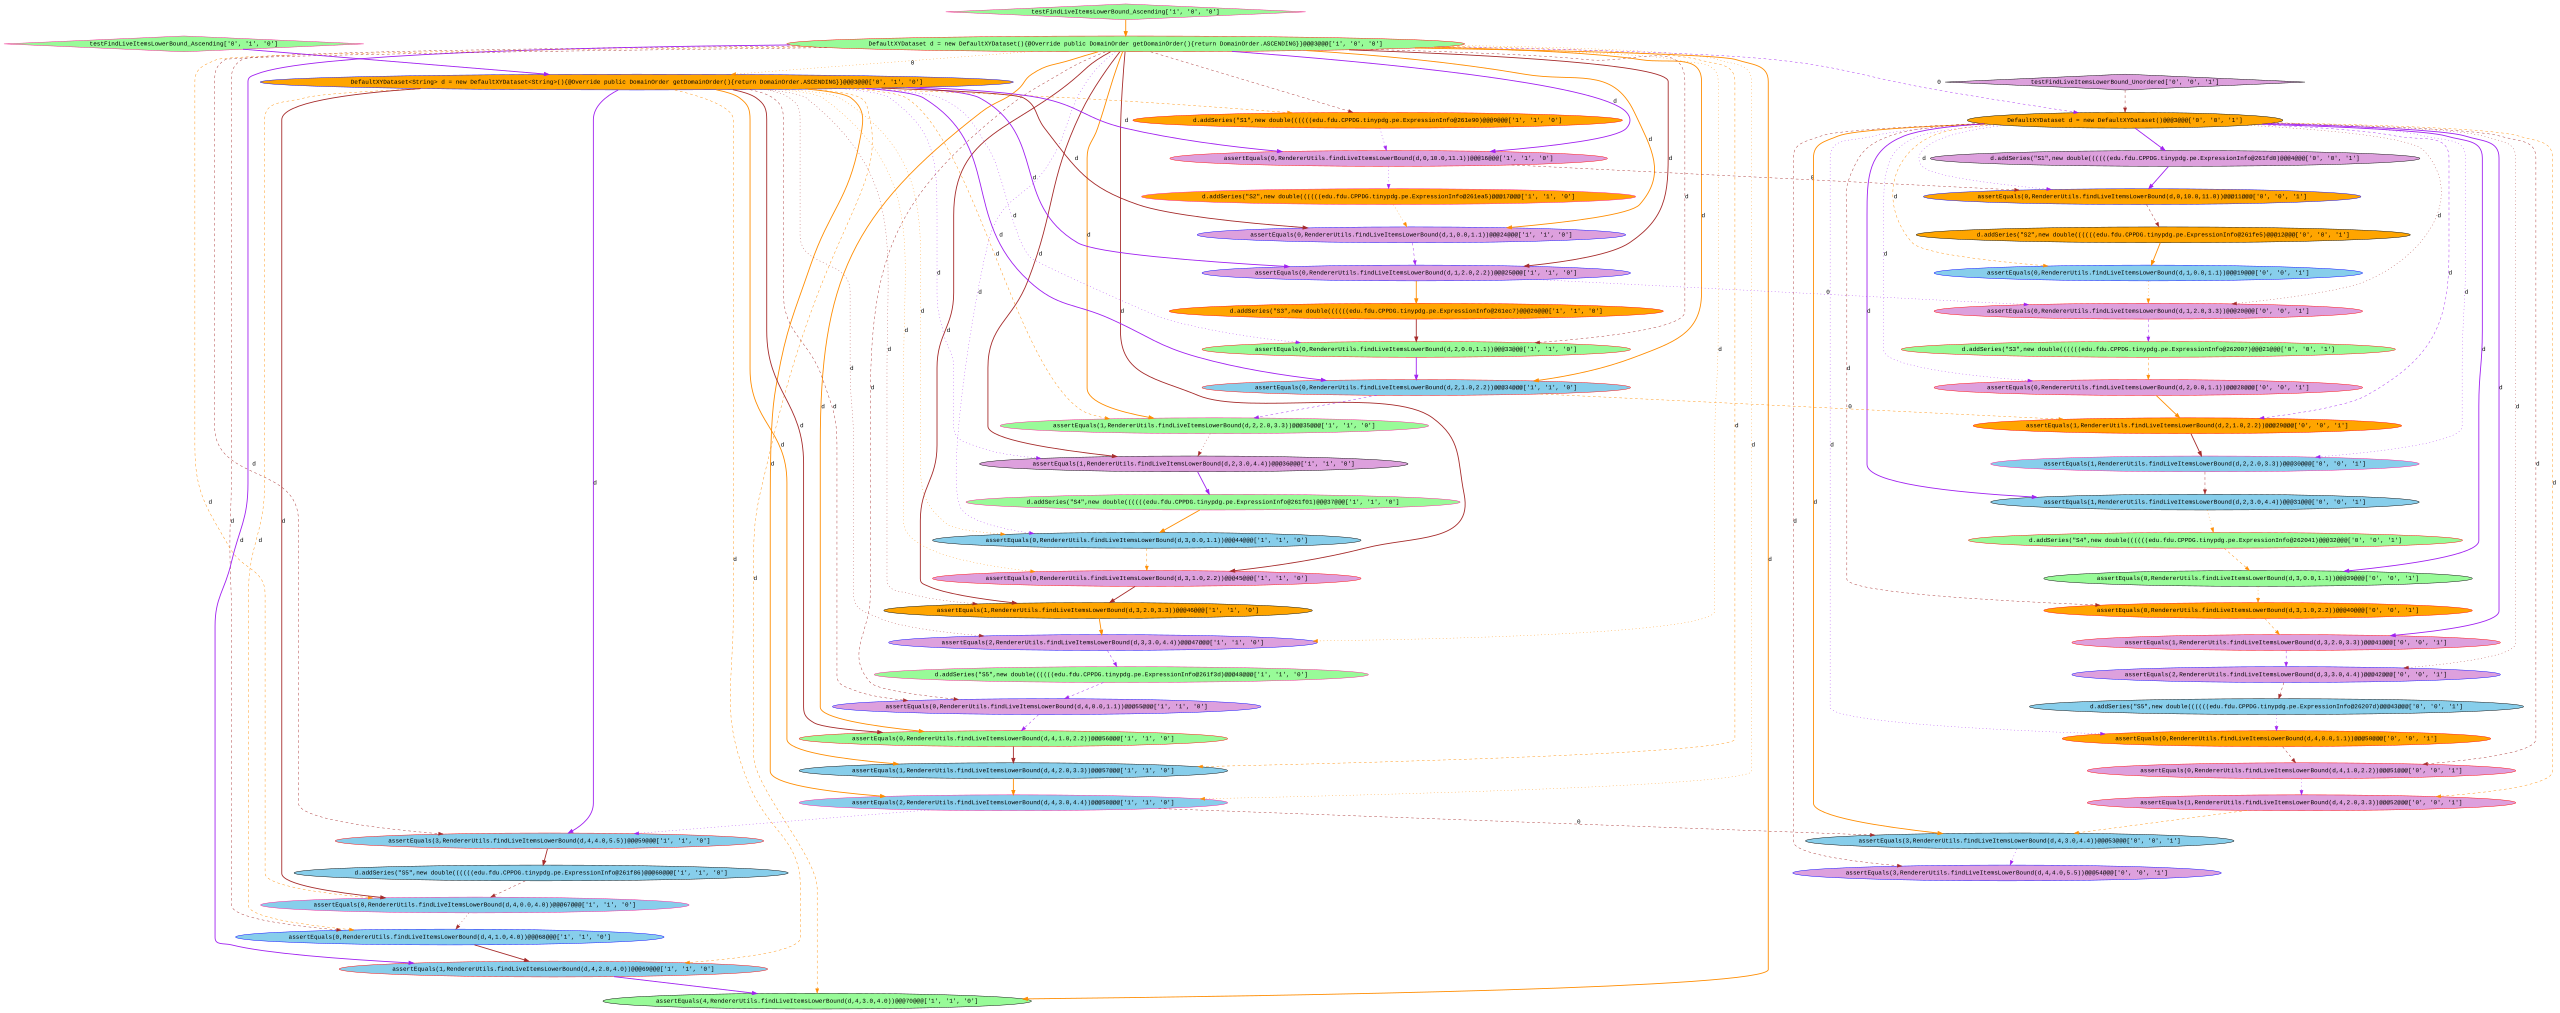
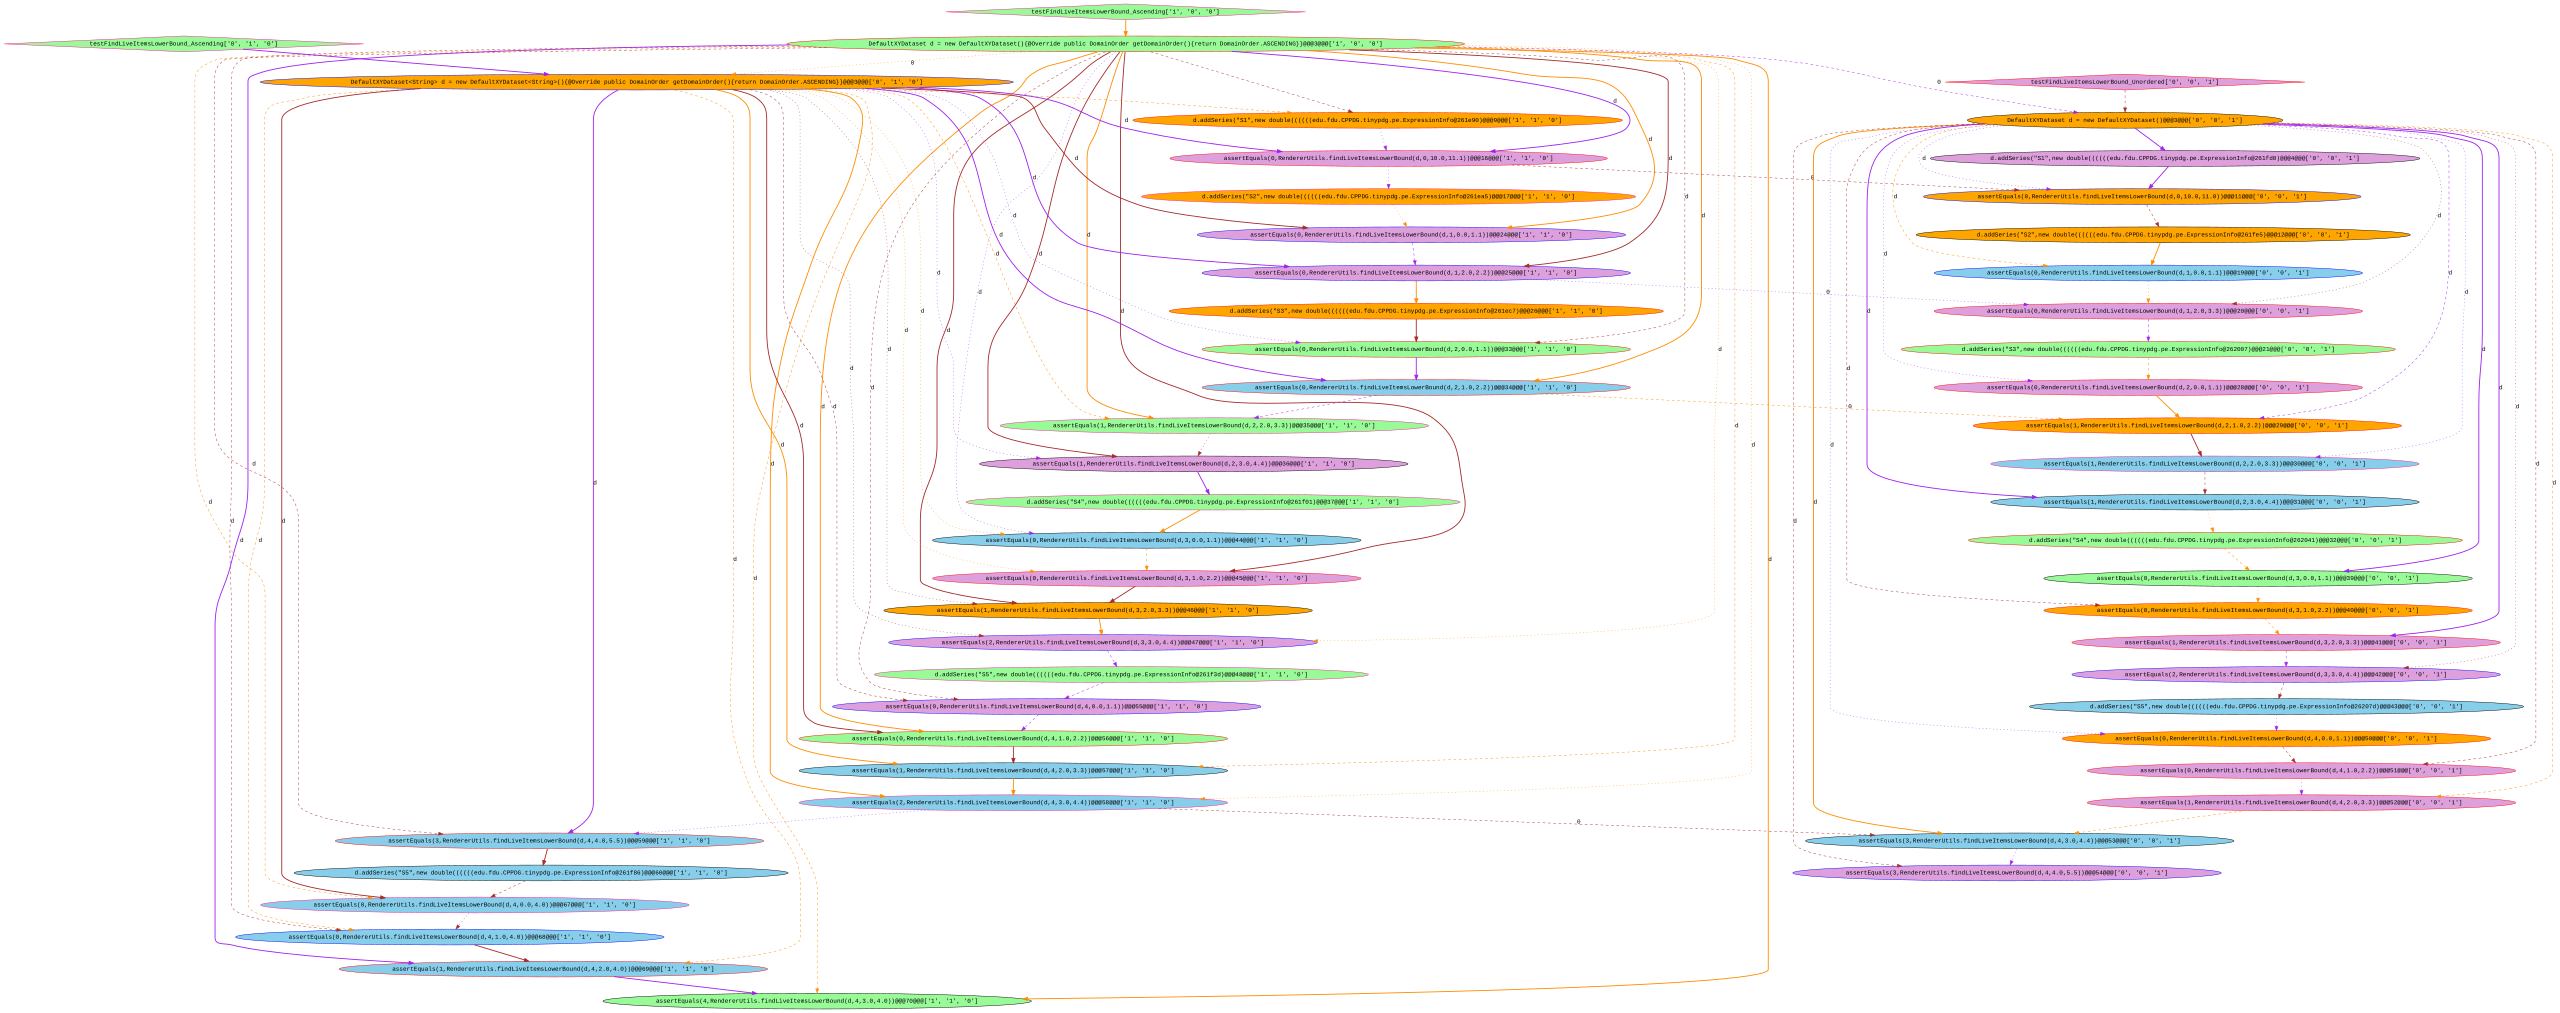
node "testFindLiveItemsLowerBound_Unordered['0', '0', '1']": color black -> red
